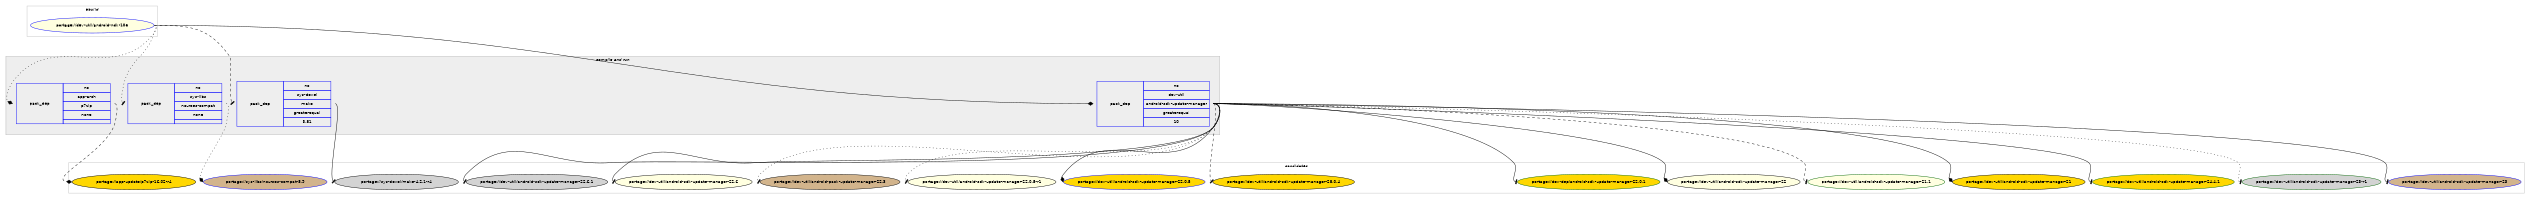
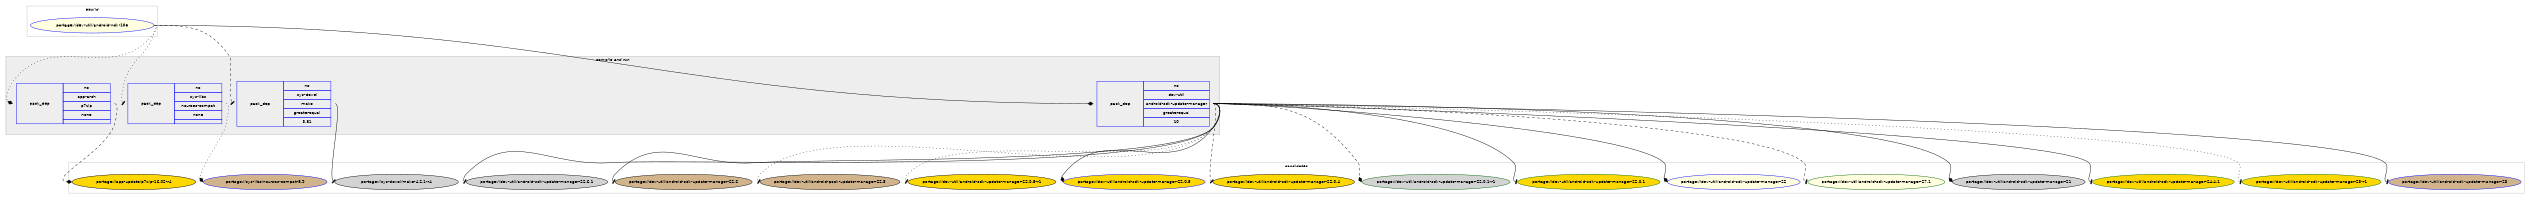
node "portage://dev-util/android-sdk-update-manager-22.6": fillcolor lightyellow -> tan
node "portage://dev-util/android-sdk-update-manager-22.0.5-r1": fillcolor lightyellow -> gold
node "portage://dev-util/android-sdk-update-manager-28.0.4": label "portage://dev-util/android-sdk-update-manager-28.0.4" -> "portage://dev-util/android-sdk-update-manager-22.0.4"
node "portage://dev-util/android-sdk-update-manager-22.0.1-r1": added
node "portage://dev-dep/android-sdk-update-manager-22.0.1": label "portage://dev-dep/android-sdk-update-manager-22.0.1" -> "portage://dev-util/android-sdk-update-manager-22.0.1"
node "portage://dev-util/android-sdk-update-manager-22": color black -> blue
node "portage://dev-util/android-sdk-update-manager-21.1": label "portage://dev-util/android-sdk-update-manager-21.1" -> "portage://dev-util/android-sdk-update-manager-27.1"
node "portage://dev-util/android-sdk-update-manager-21": fillcolor gold -> lightgrey
node "portage://dev-util/android-sdk-update-manager-23-r1": fillcolor lightgrey -> gold
